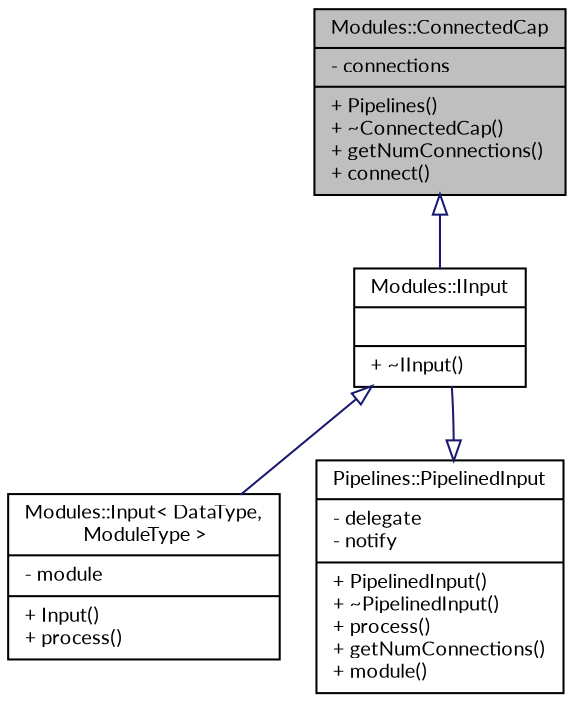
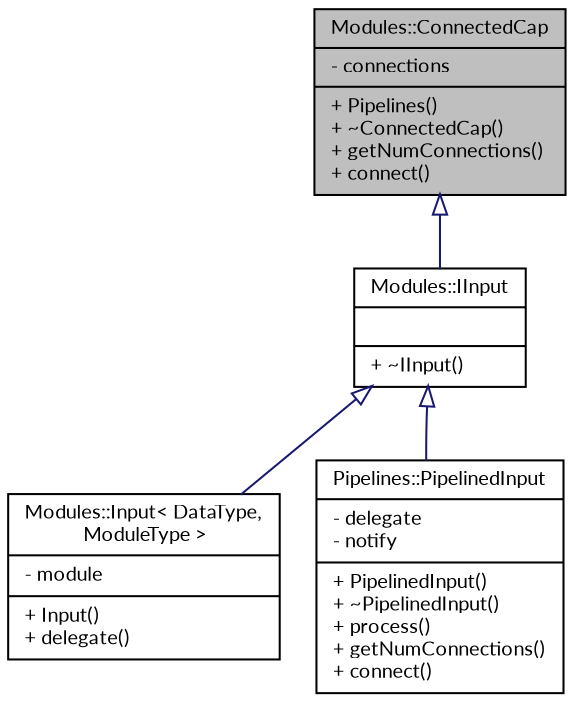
edge "Modules::IInput" -> "Pipelines::PipelinedInput": reversed
node "Modules::Input< DataType,": text "+ process()" -> "+ delegate()"
node "Pipelines::PipelinedInput": text "+ module()" -> "+ connect()"
